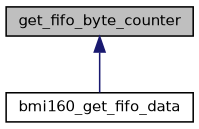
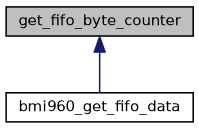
node "bmi160_get_fifo_data": label "bmi160_get_fifo_data" -> "bmi960_get_fifo_data"
